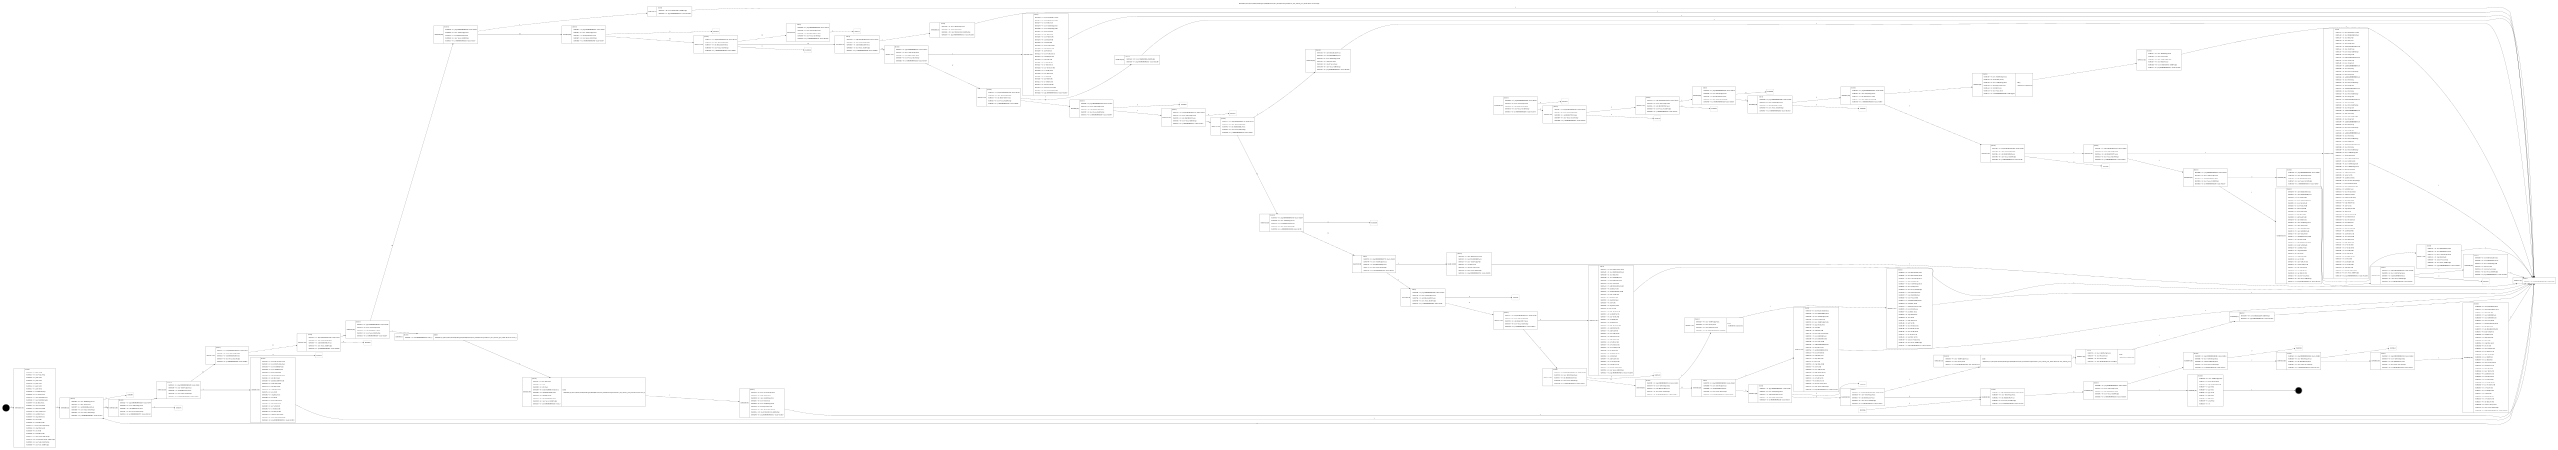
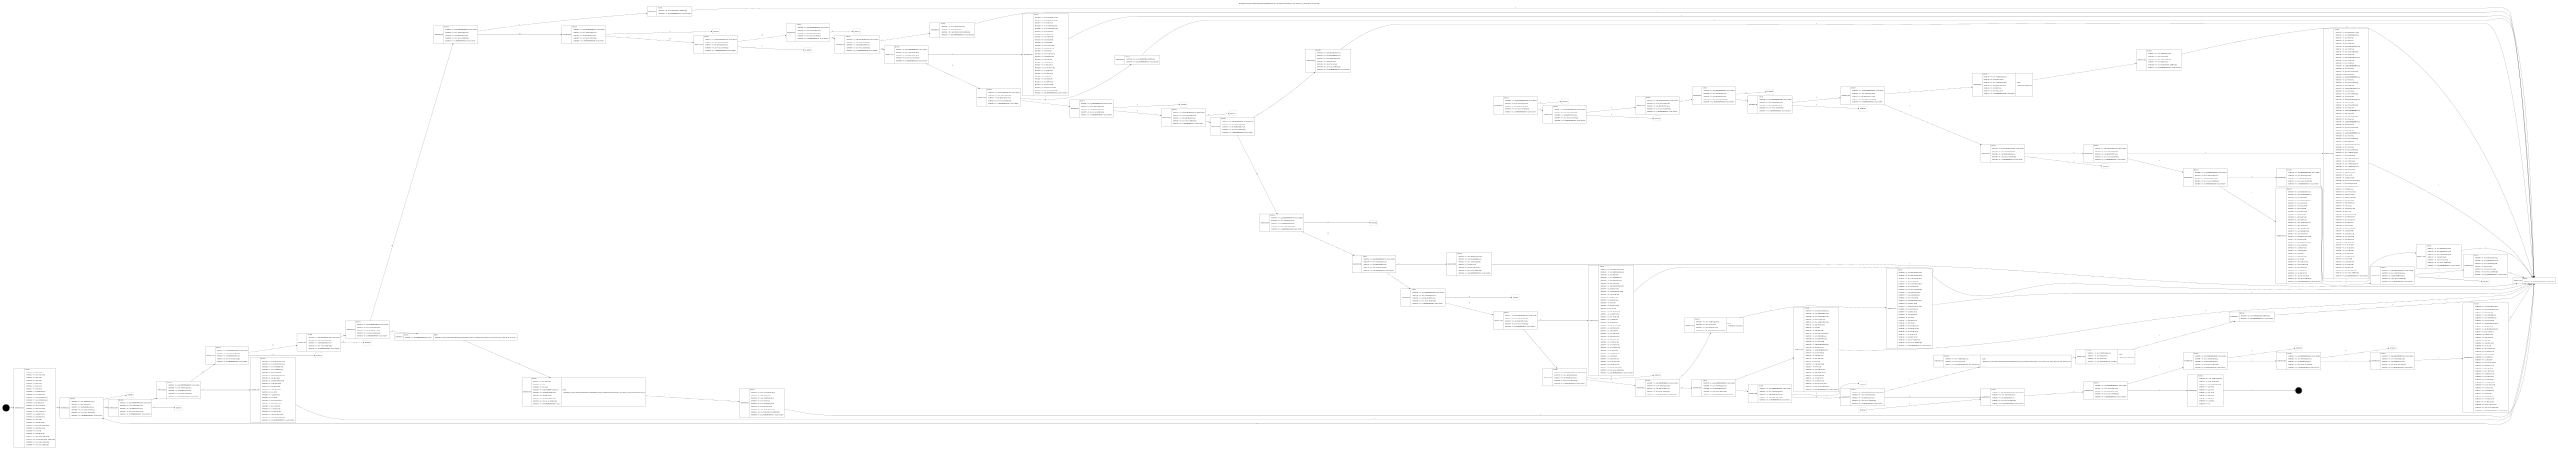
edge "0x401673 [28]" -> "0x4016ab [28]": now "0x40168f [28]" -> "0x4016ab [28]"
node "0x402327": removed
